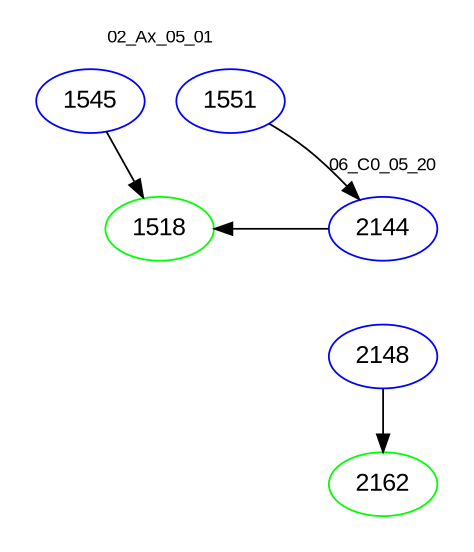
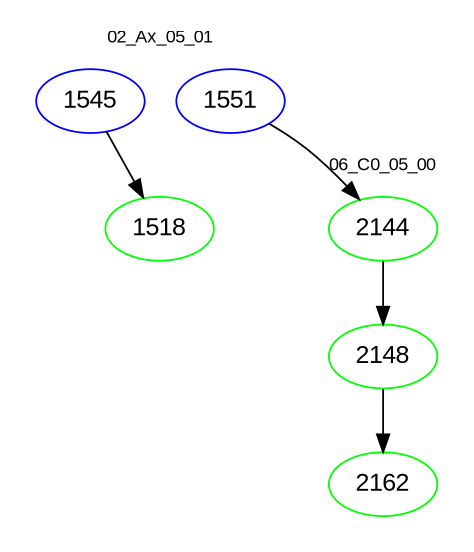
cluster "06_C0_05_20": label "06_C0_05_20" -> "06_C0_05_00"
edge "2144" -> "1518": now "2144" -> "2148"
node "2144": color blue -> green
node "2148": color blue -> green
